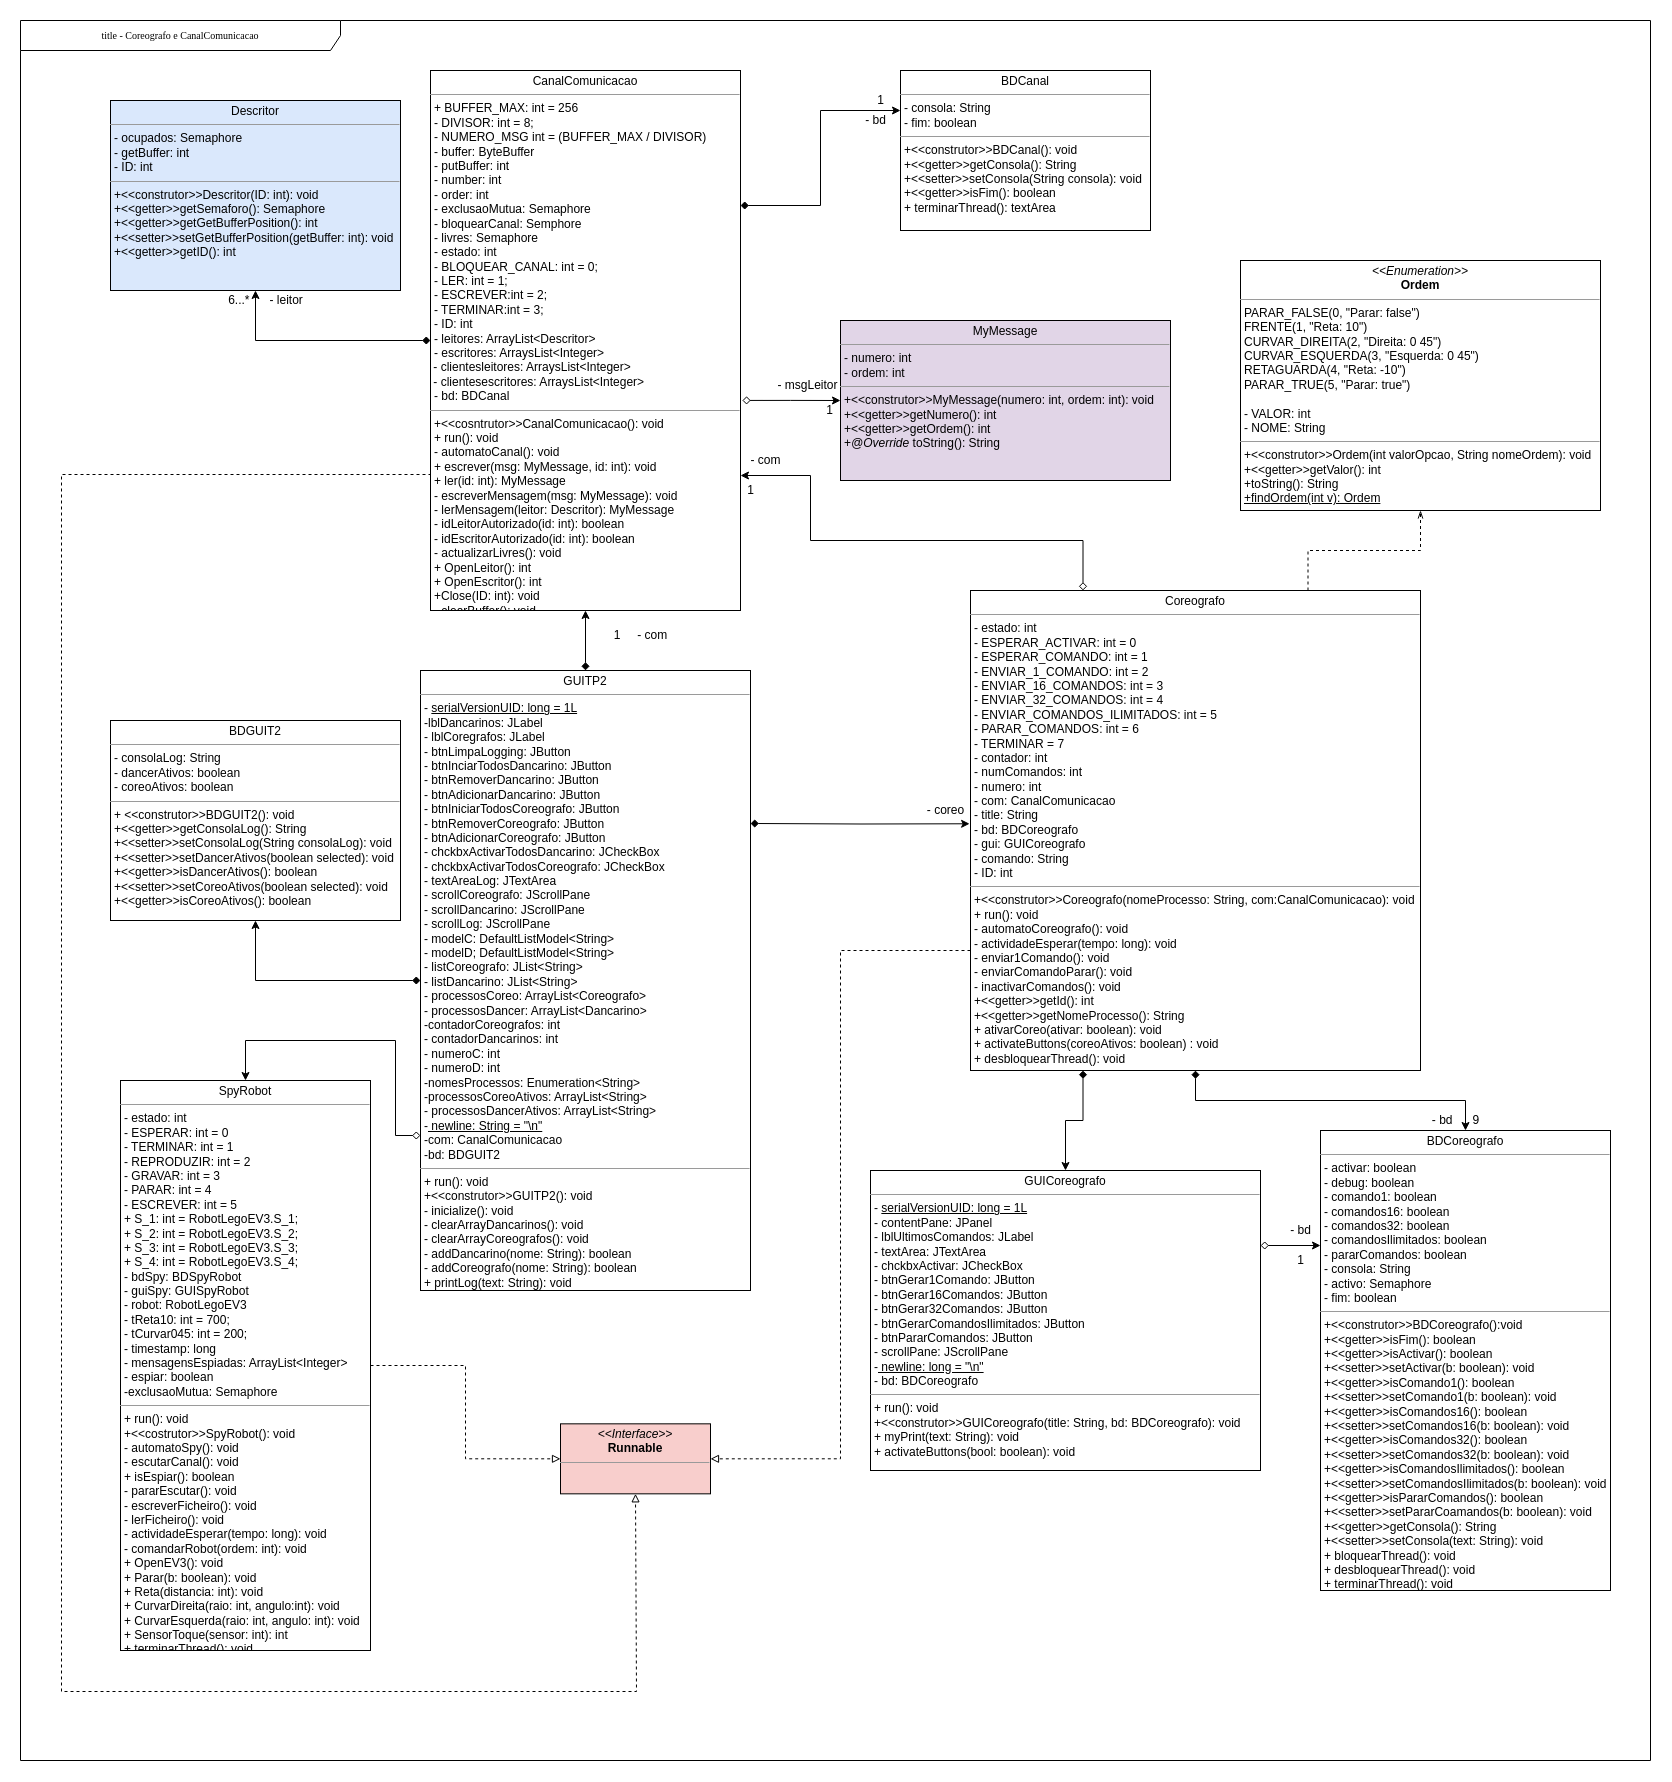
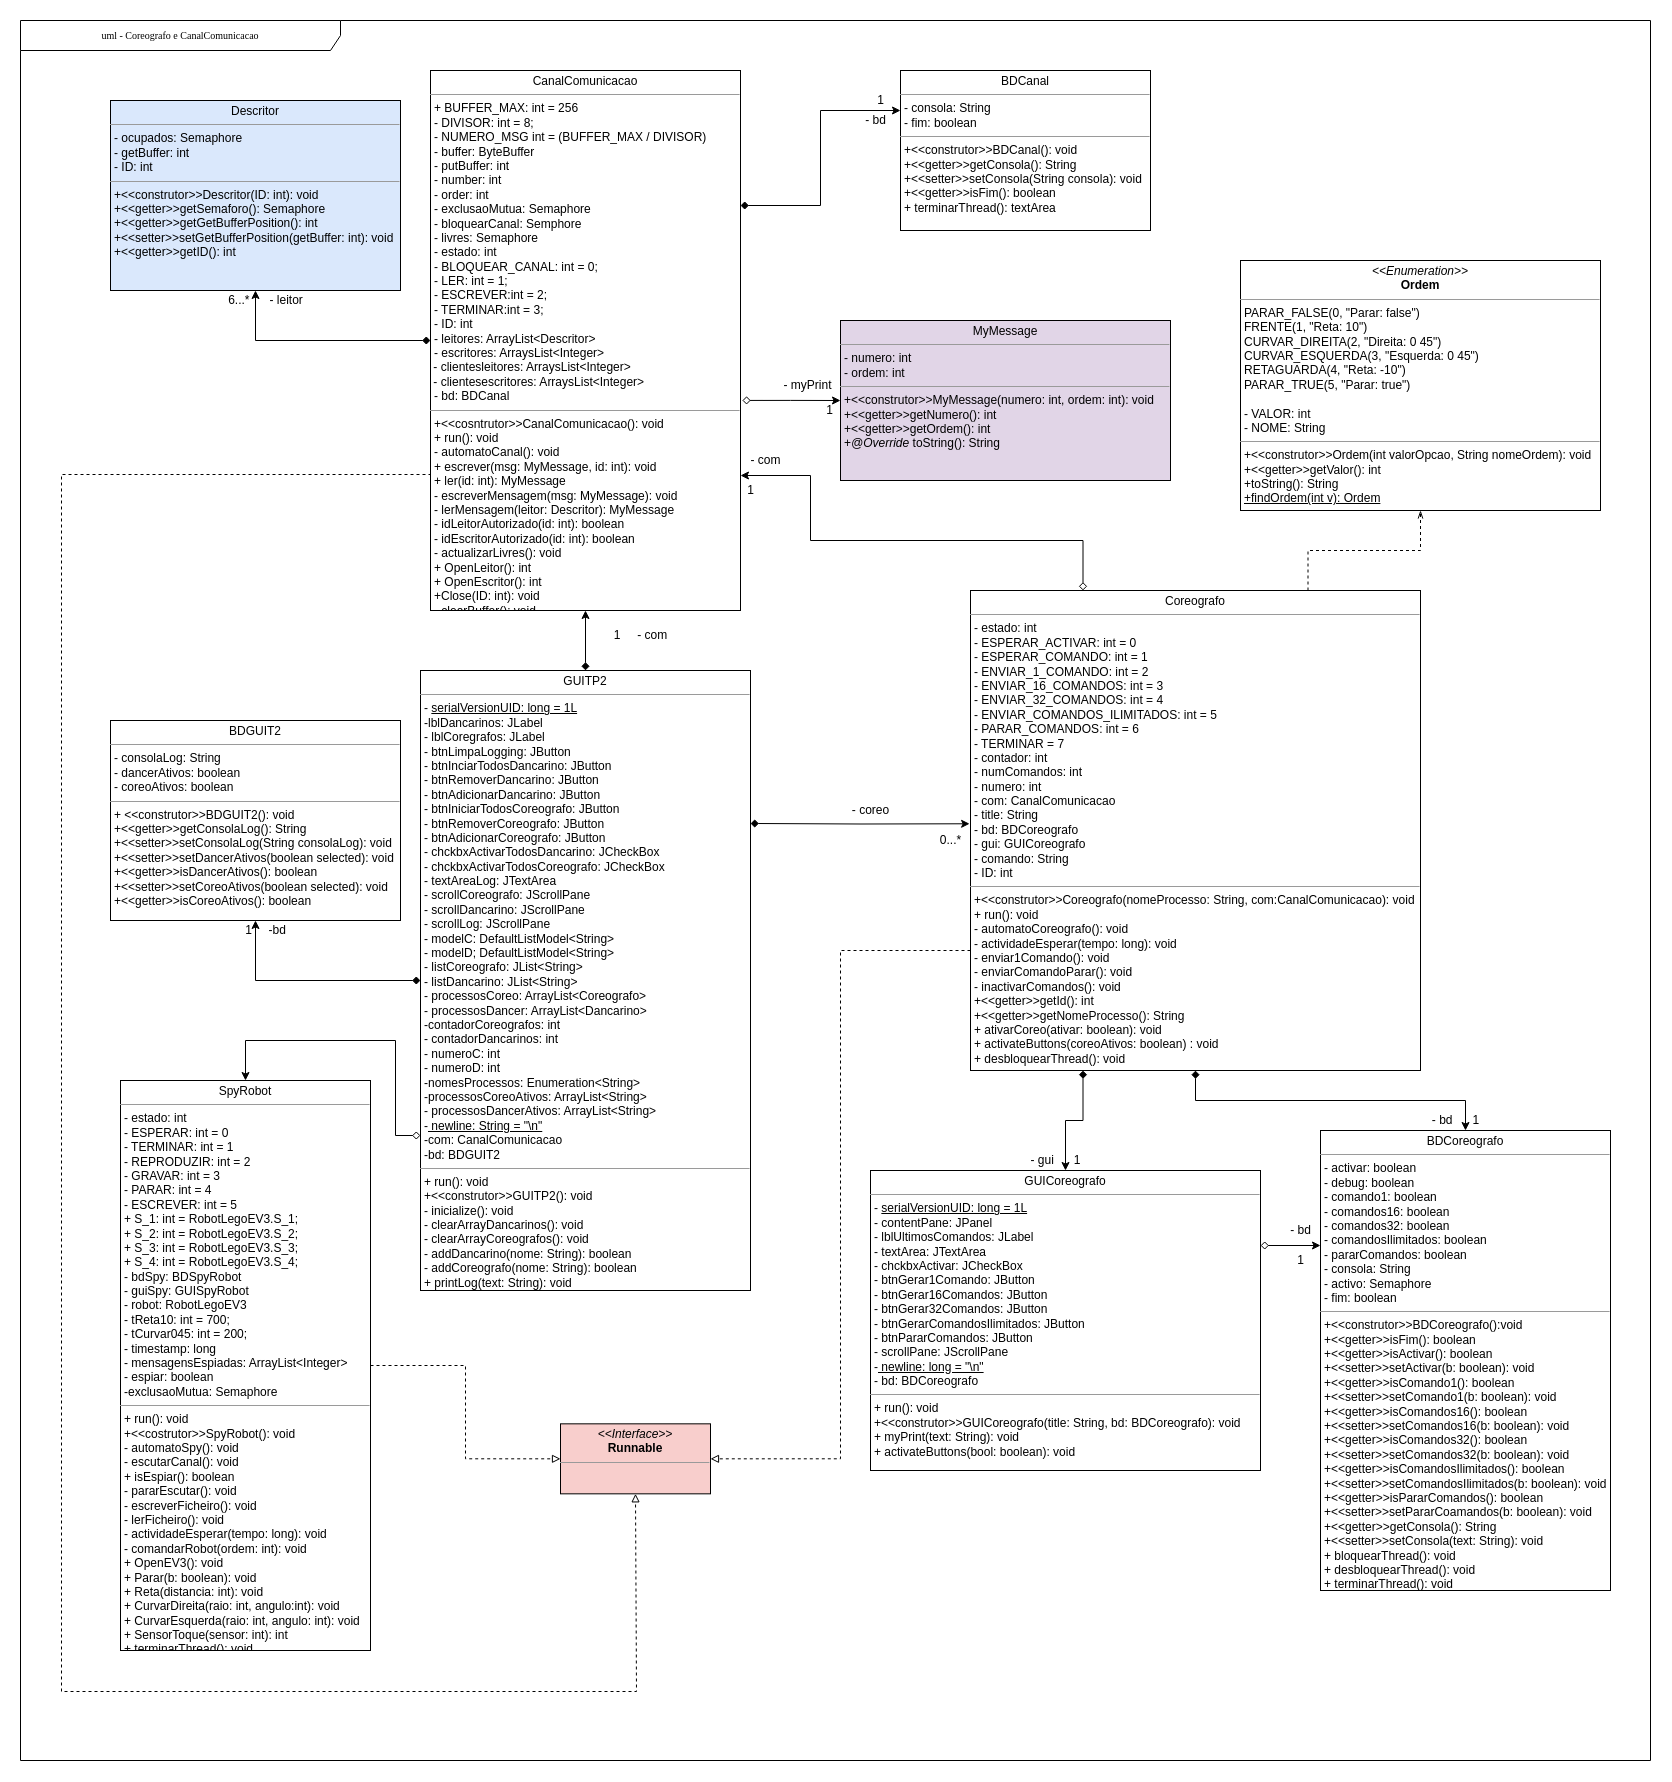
node "title - Coreografo e CanalComunicacao": label "title - Coreografo e CanalComunicacao" -> "uml - Coreografo e CanalComunicacao"
node "- msgLeitor": label "- msgLeitor" -> "- myPrint"
node "- coreo": moved (946, 811) -> (871, 811)
node "0...*": added
node "1 -bd": added
node "- bd 9": label "- bd 9" -> "- bd 1"
node "- gui 1": added
